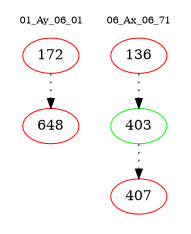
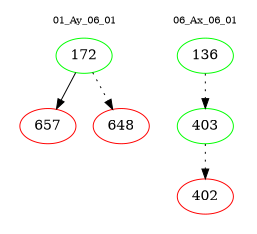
cluster "06_Ax_06_71": label "06_Ax_06_71" -> "06_Ax_06_01"
node "172": color red -> green
node "136": color red -> green
node "657": added
node "407": label "407" -> "402"
